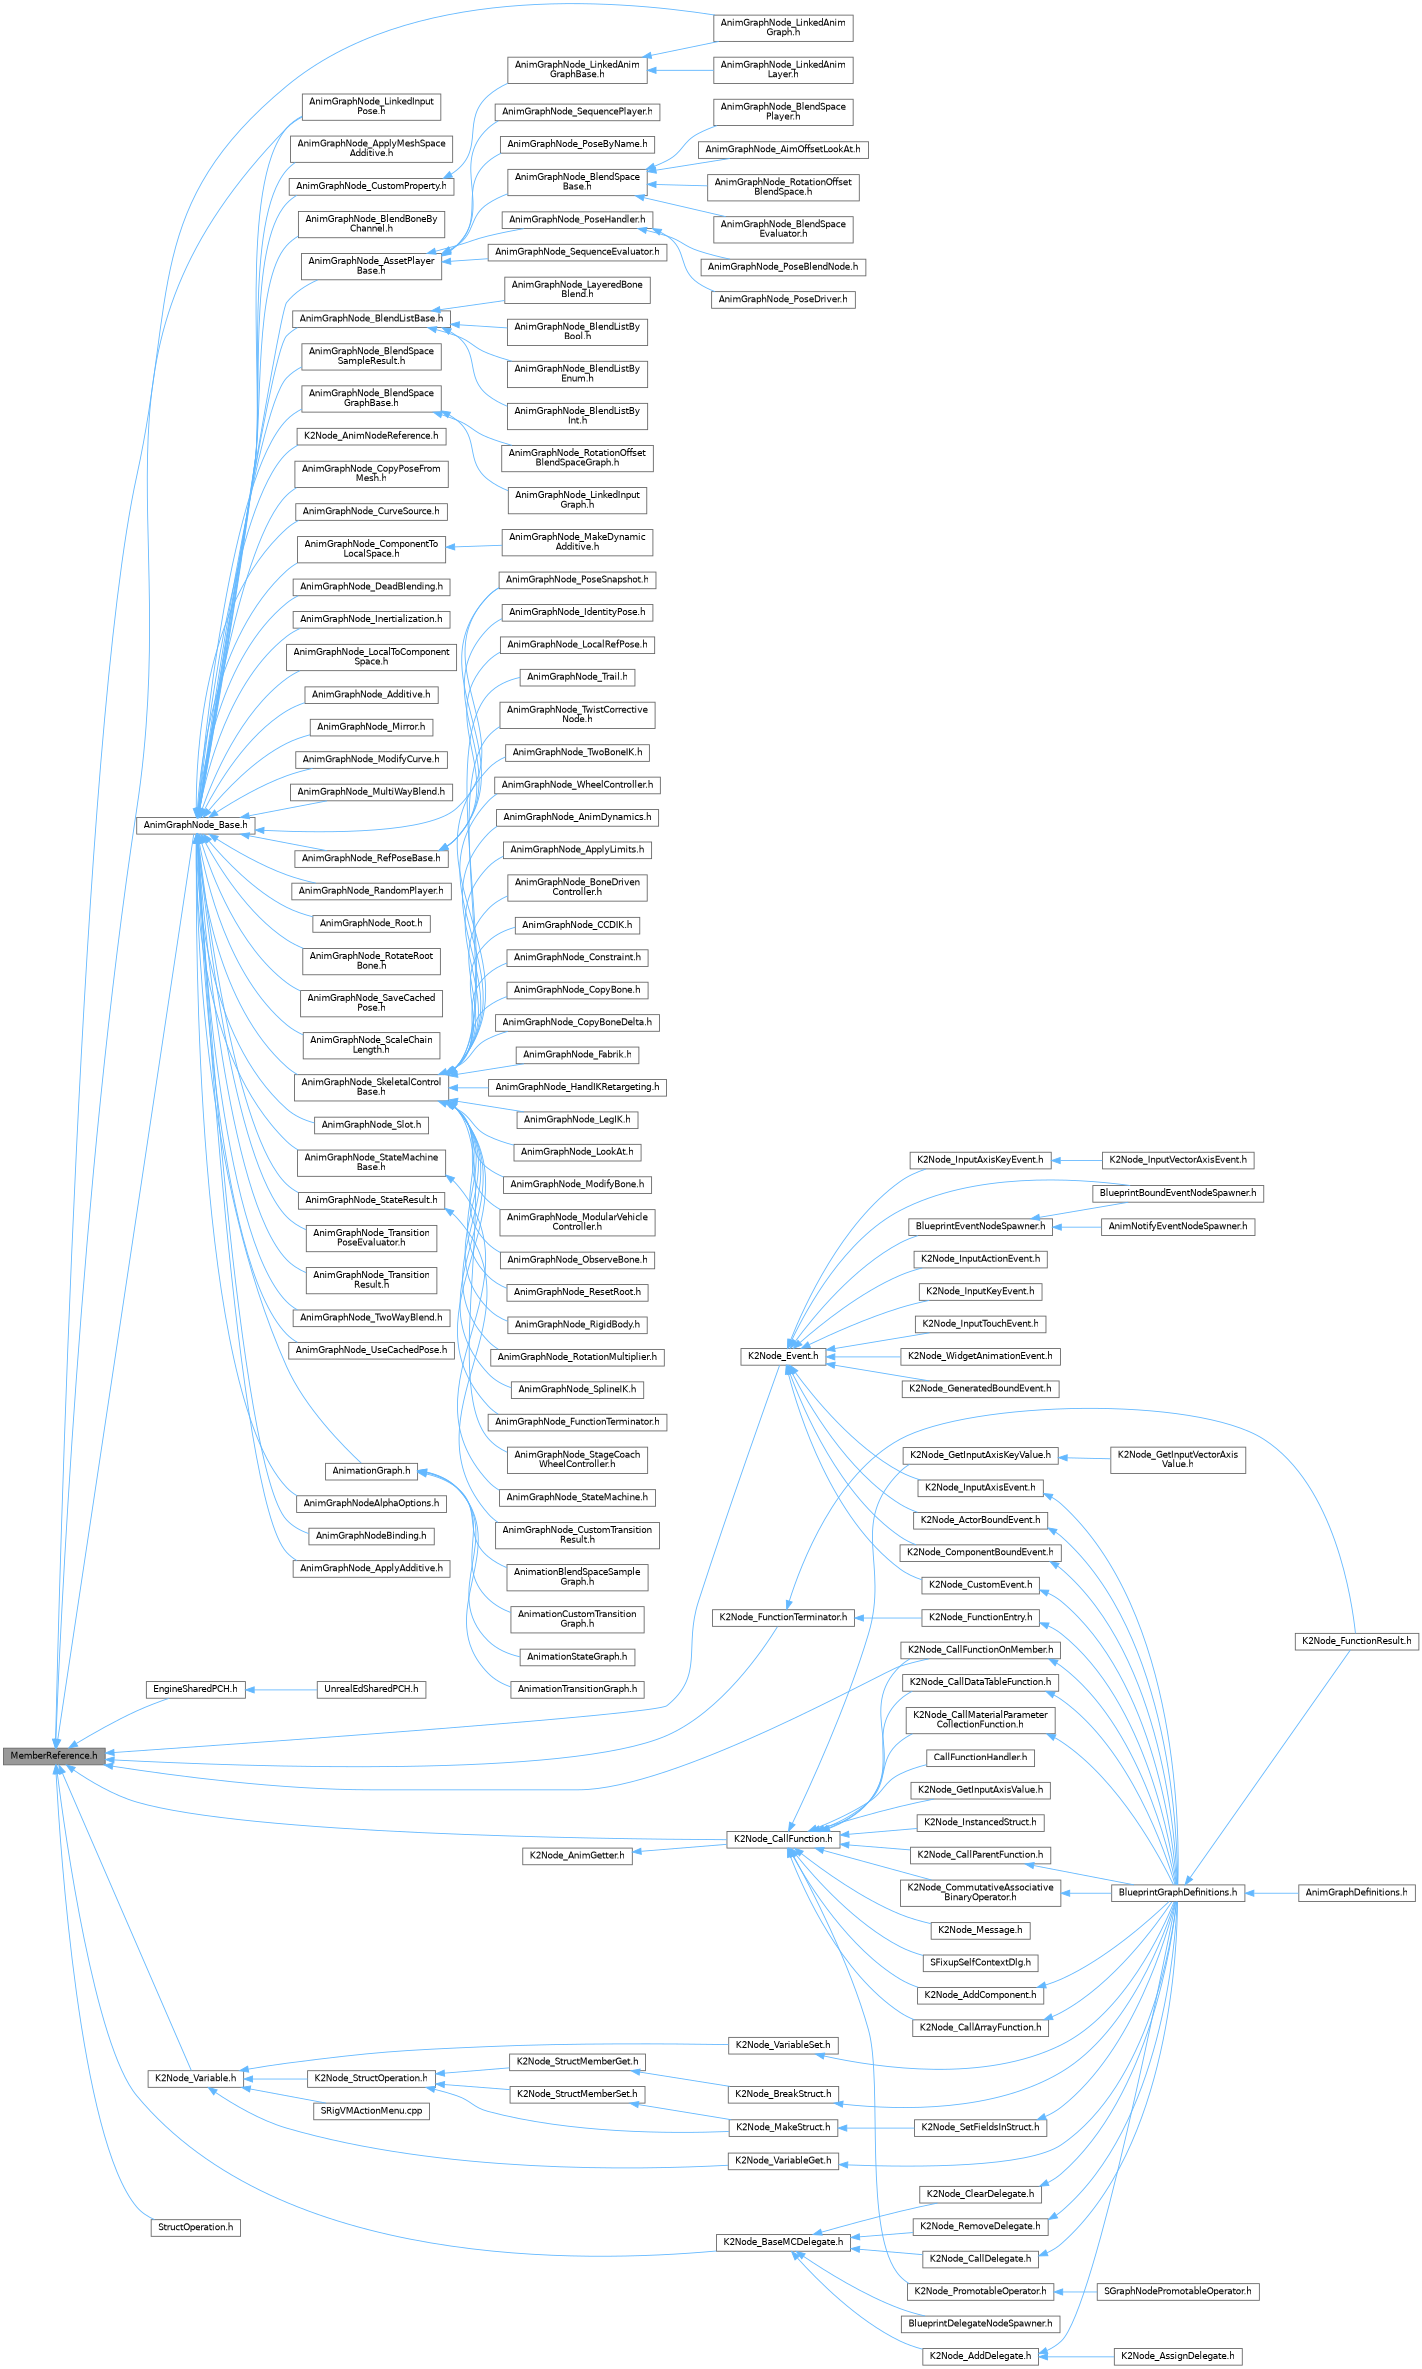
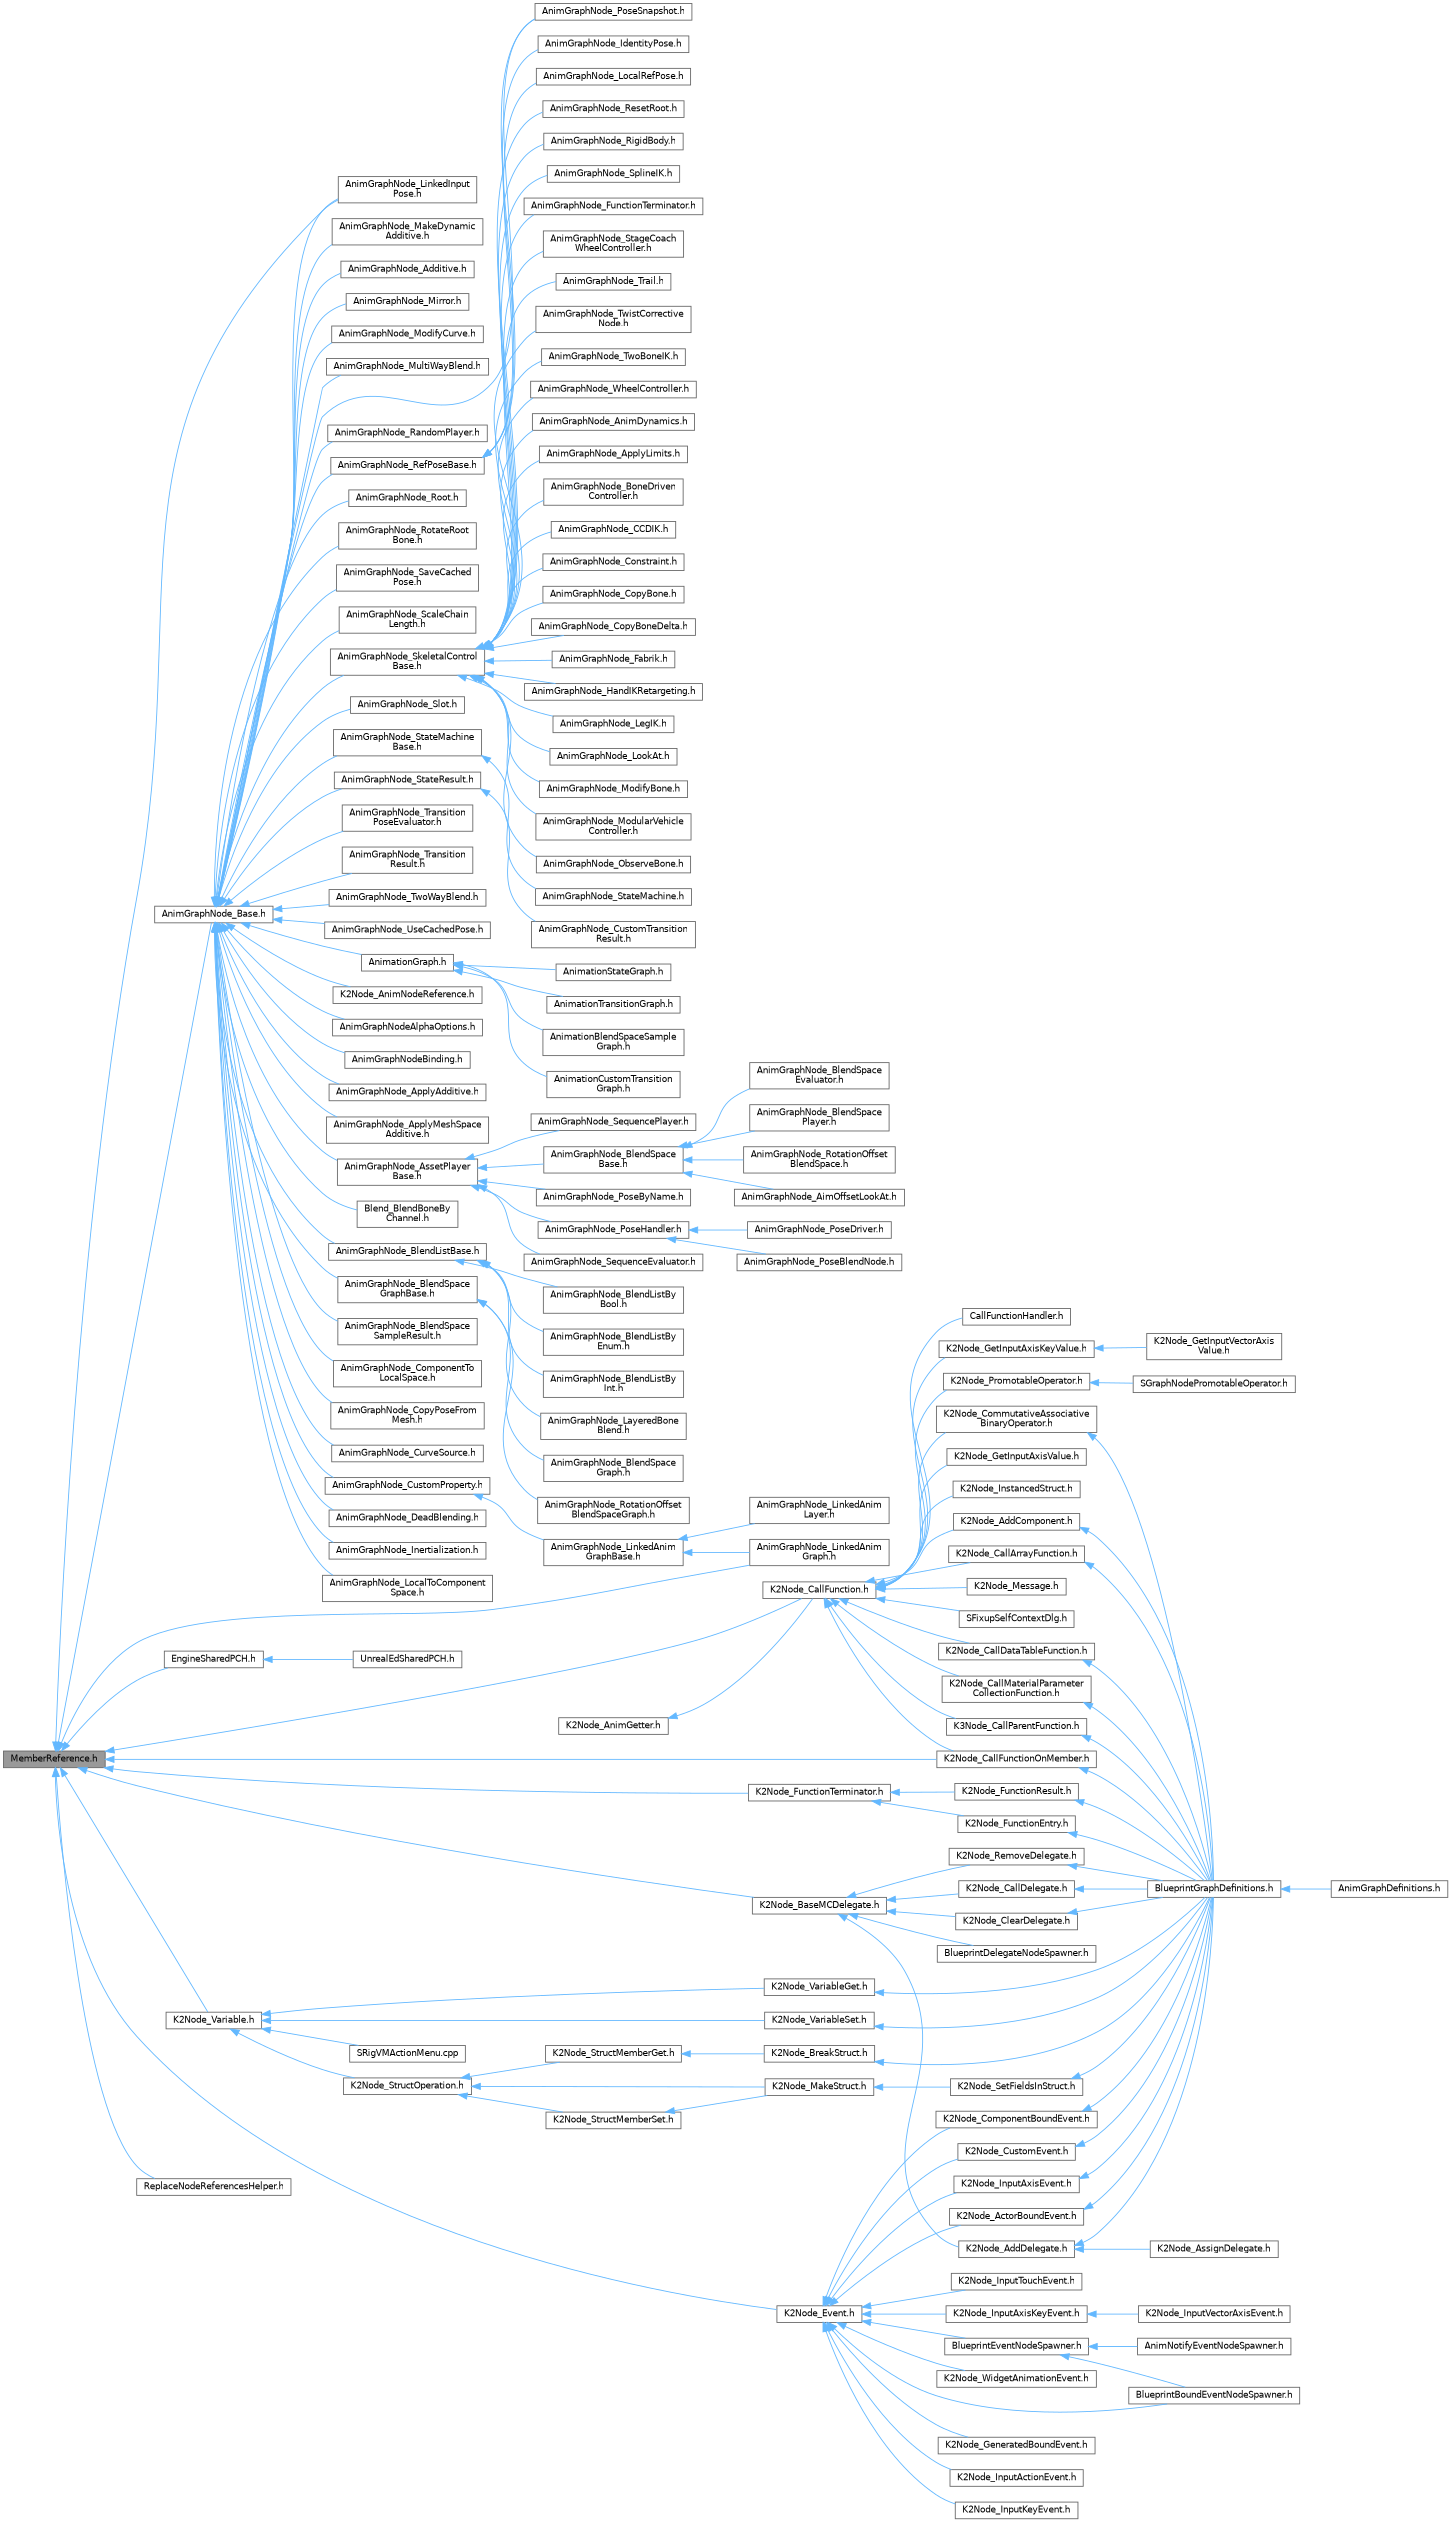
node "AnimGraphNode_BlendBoneBy Channel.h": label "AnimGraphNode_BlendBoneBy Channel.h" -> "Blend_BlendBoneBy Channel.h"
node "AnimGraphNode_LinkedInput Graph.h": label "AnimGraphNode_LinkedInput Graph.h" -> "AnimGraphNode_BlendSpace Graph.h"
edge "AnimGraphNode_MakeDynamic Additive.h" -> "AnimGraphNode_ComponentTo LocalSpace.h": now "AnimGraphNode_MakeDynamic Additive.h" -> "AnimGraphNode_Base.h"
node "AnimGraphNode_RotationMultiplier.h": removed
edge "K2Node_FunctionResult.h" -> "BlueprintGraphDefinitions.h": reversed
node "K2Node_CallParentFunction.h": label "K2Node_CallParentFunction.h" -> "K3Node_CallParentFunction.h"
node "StructOperation.h": label "StructOperation.h" -> "ReplaceNodeReferencesHelper.h"
